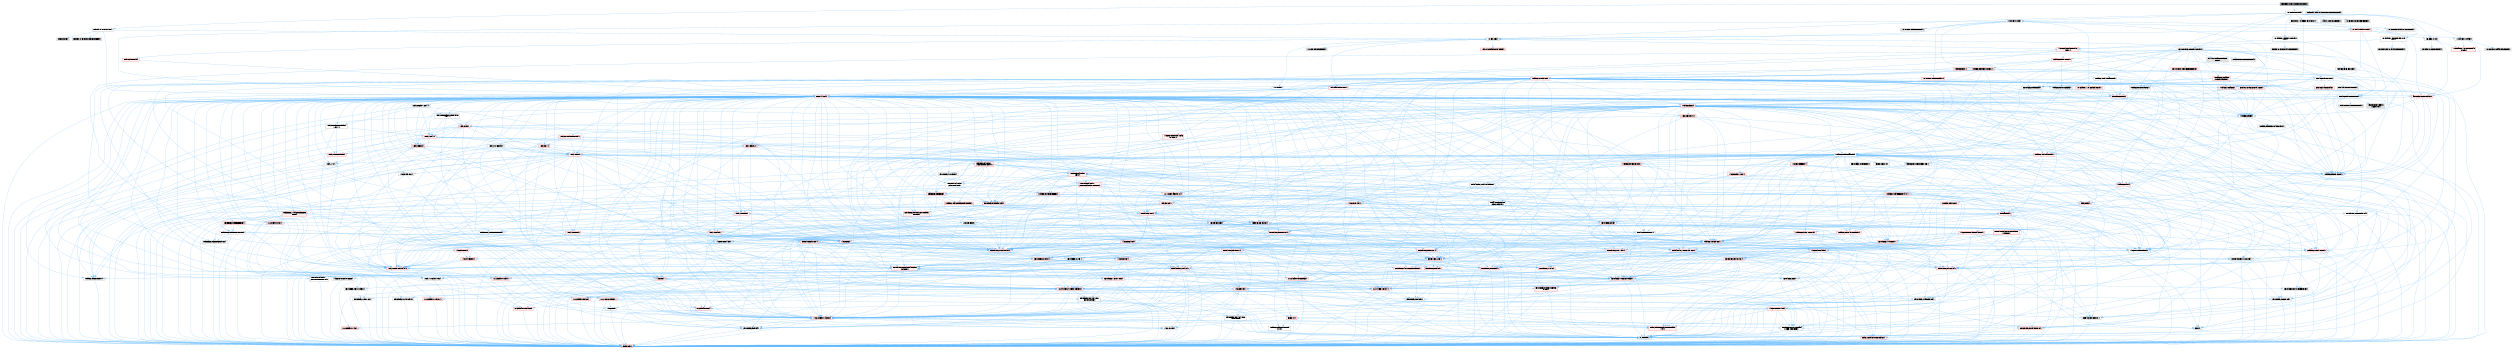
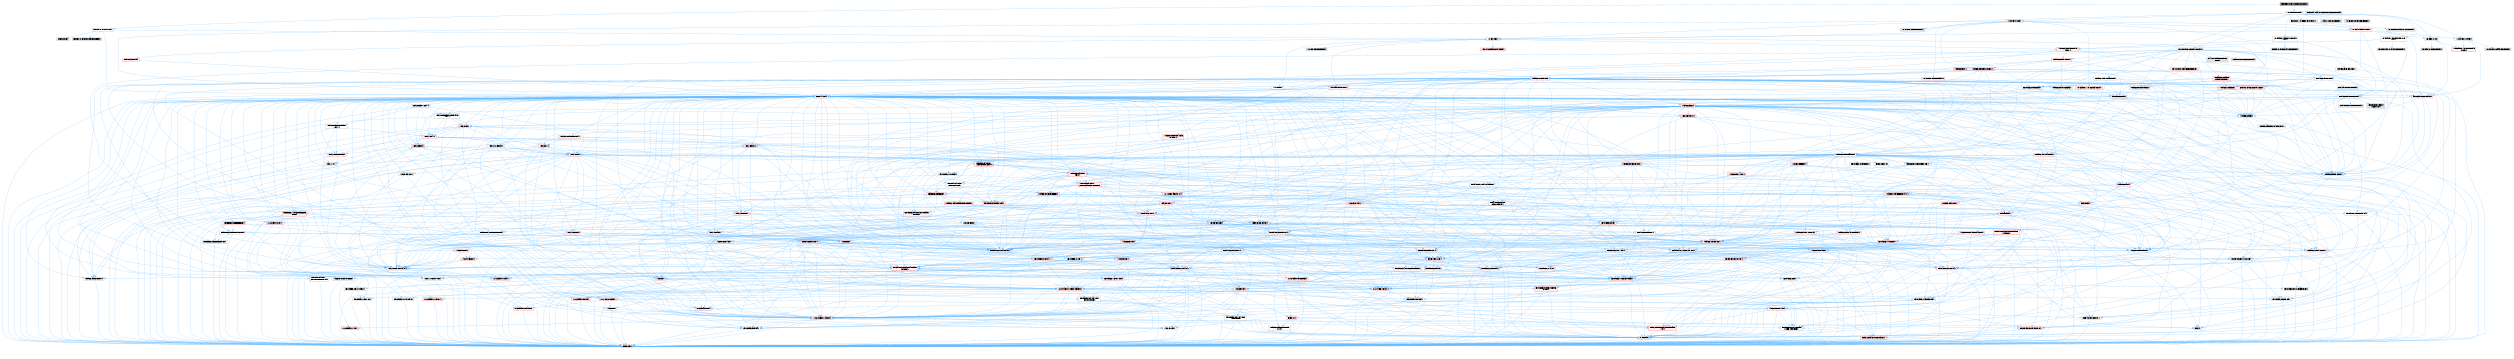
node "Engine/TimerHandle.h": removed
edge "UObject/UObjectGlobals.h" -> "Components/ActorComponent.h": reversed
